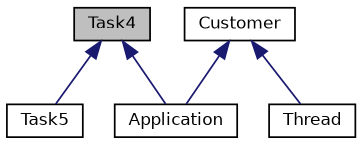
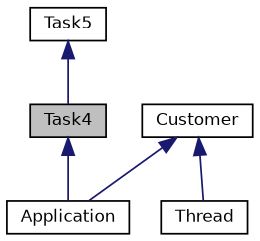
edge "Task5" -> "Task4": reversed
